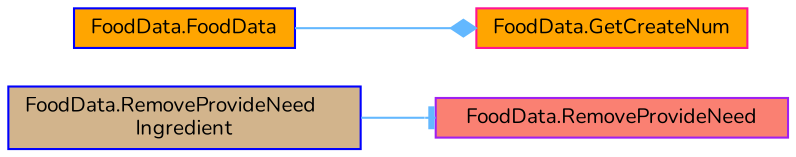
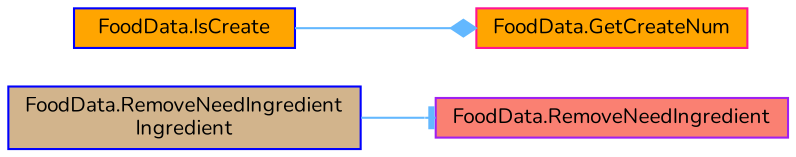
node "FoodData.FoodData": label "FoodData.FoodData" -> "FoodData.IsCreate"
node "FoodData.RemoveProvideNeed Ingredient": label "FoodData.RemoveProvideNeed Ingredient" -> "FoodData.RemoveNeedIngredient Ingredient"
node "FoodData.RemoveProvideNeed": label "FoodData.RemoveProvideNeed" -> "FoodData.RemoveNeedIngredient"
